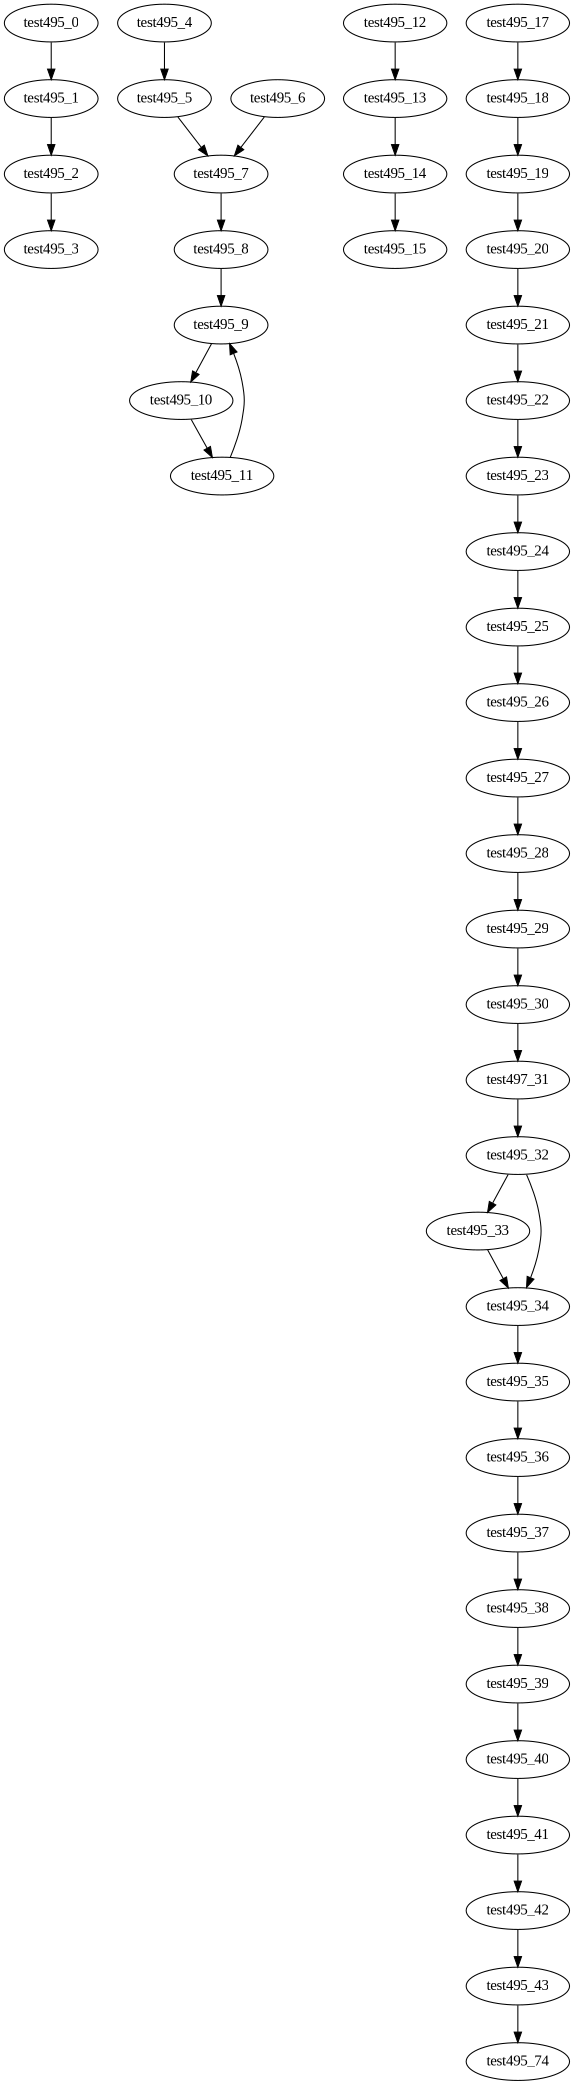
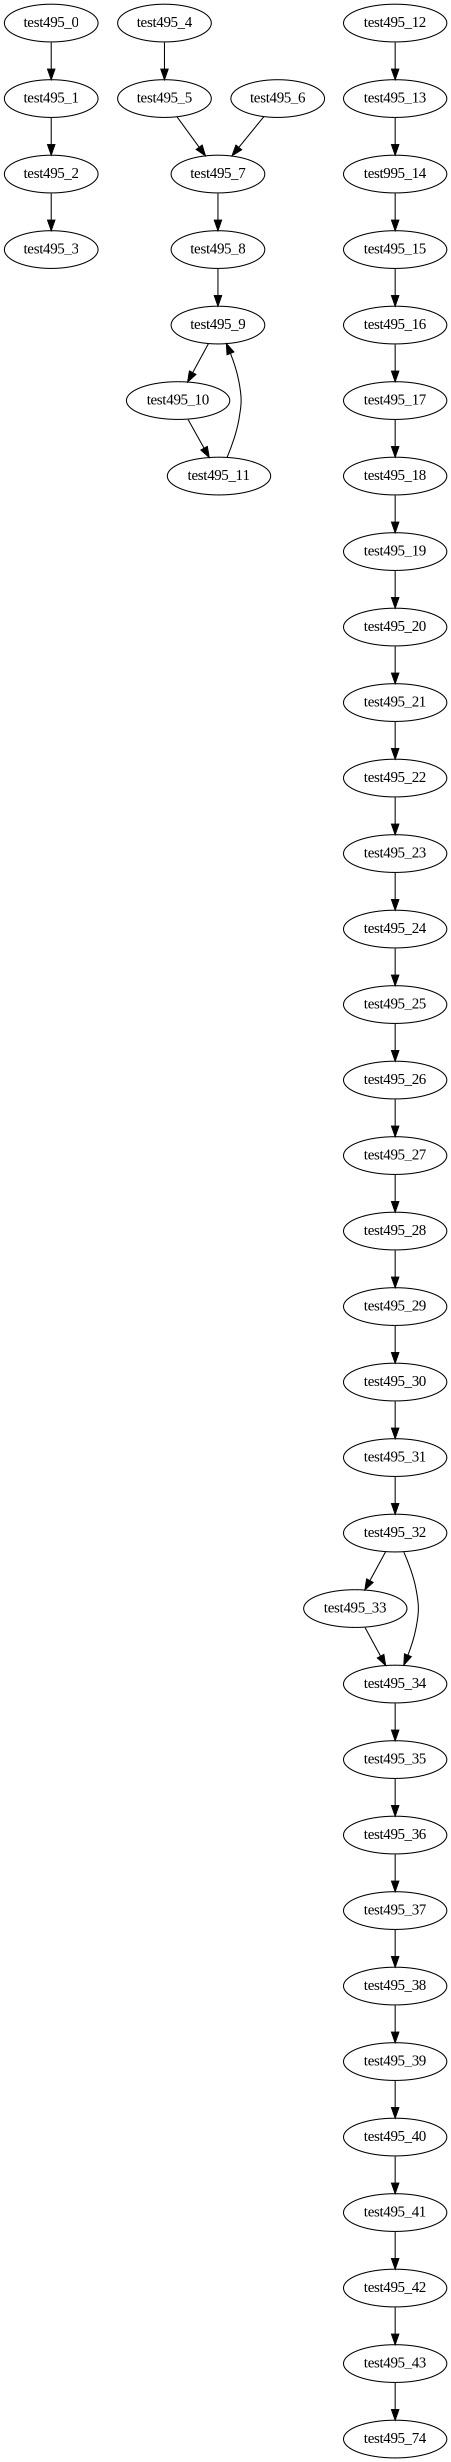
node "test495_14": label "test495_14" -> "test995_14"
node "test495_16": added
node "test497_31": label "test497_31" -> "test495_31"
